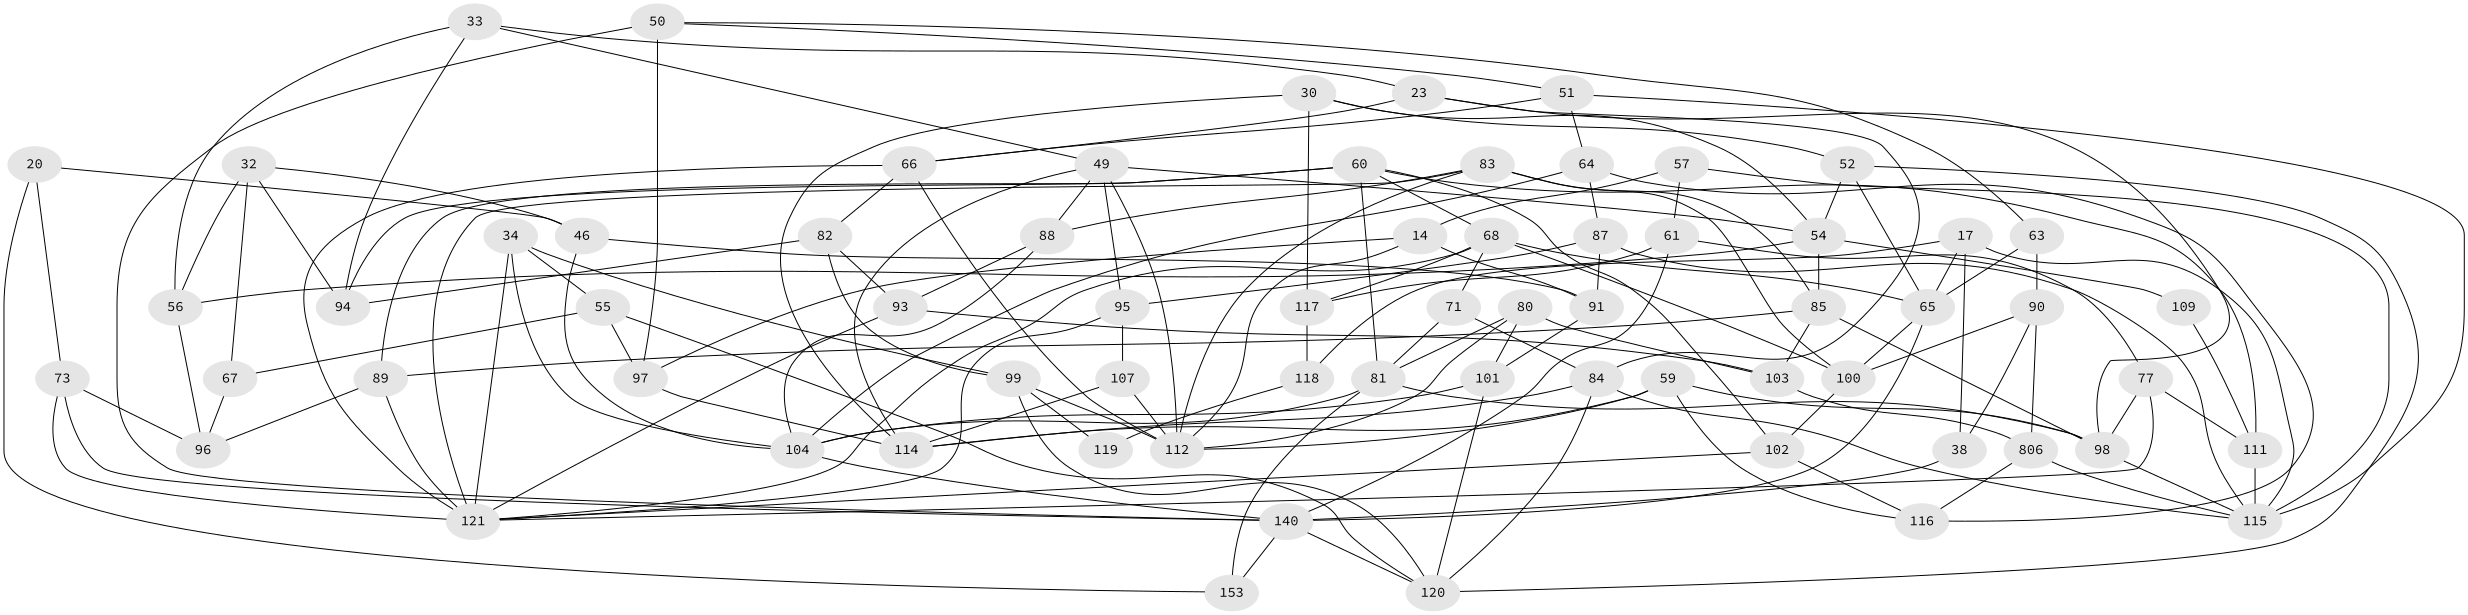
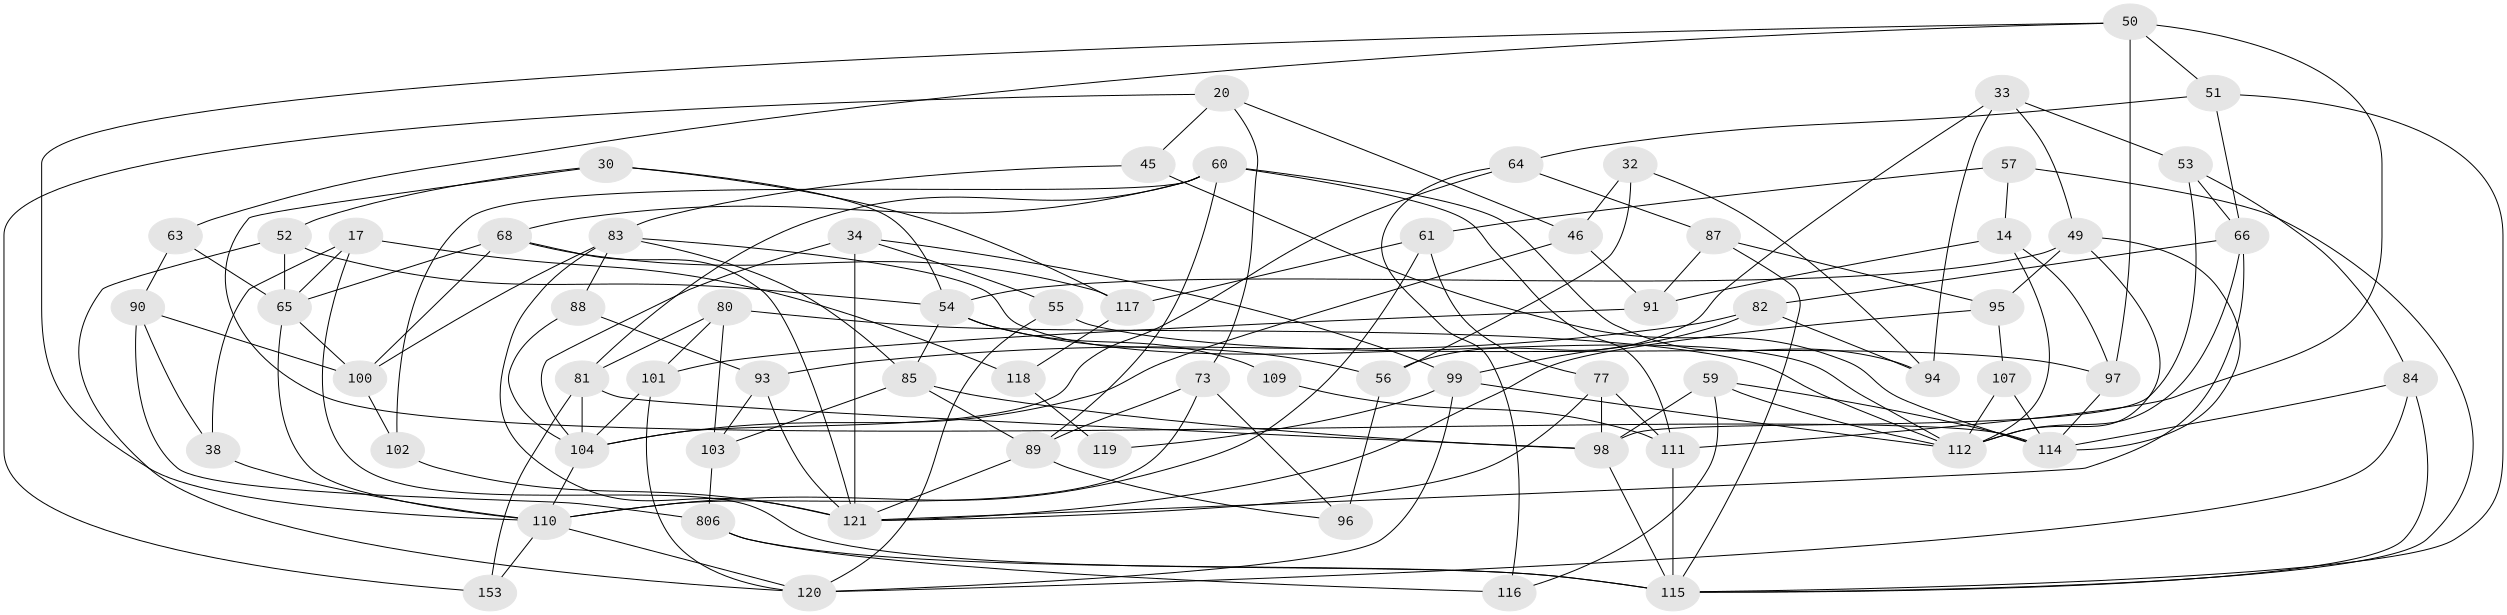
node "23": label "23" -> "53"
node "45": added
edge "49" -- "88": removed
node "71": removed
edge "50" -- "111": added
node "67": removed
edge "102" -- "116": removed
edge "73" -- "121": now "73" -- "89"
node "140": label "140" -> "110"
